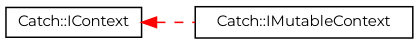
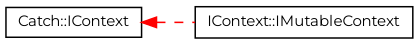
node "Catch::IMutableContext": label "Catch::IMutableContext" -> "IContext::IMutableContext"
